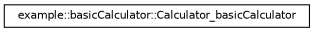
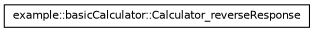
node "example::basicCalculator::Calculator_basicCalculator": label "example::basicCalculator::Calculator_basicCalculator" -> "example::basicCalculator::Calculator_reverseResponse"
